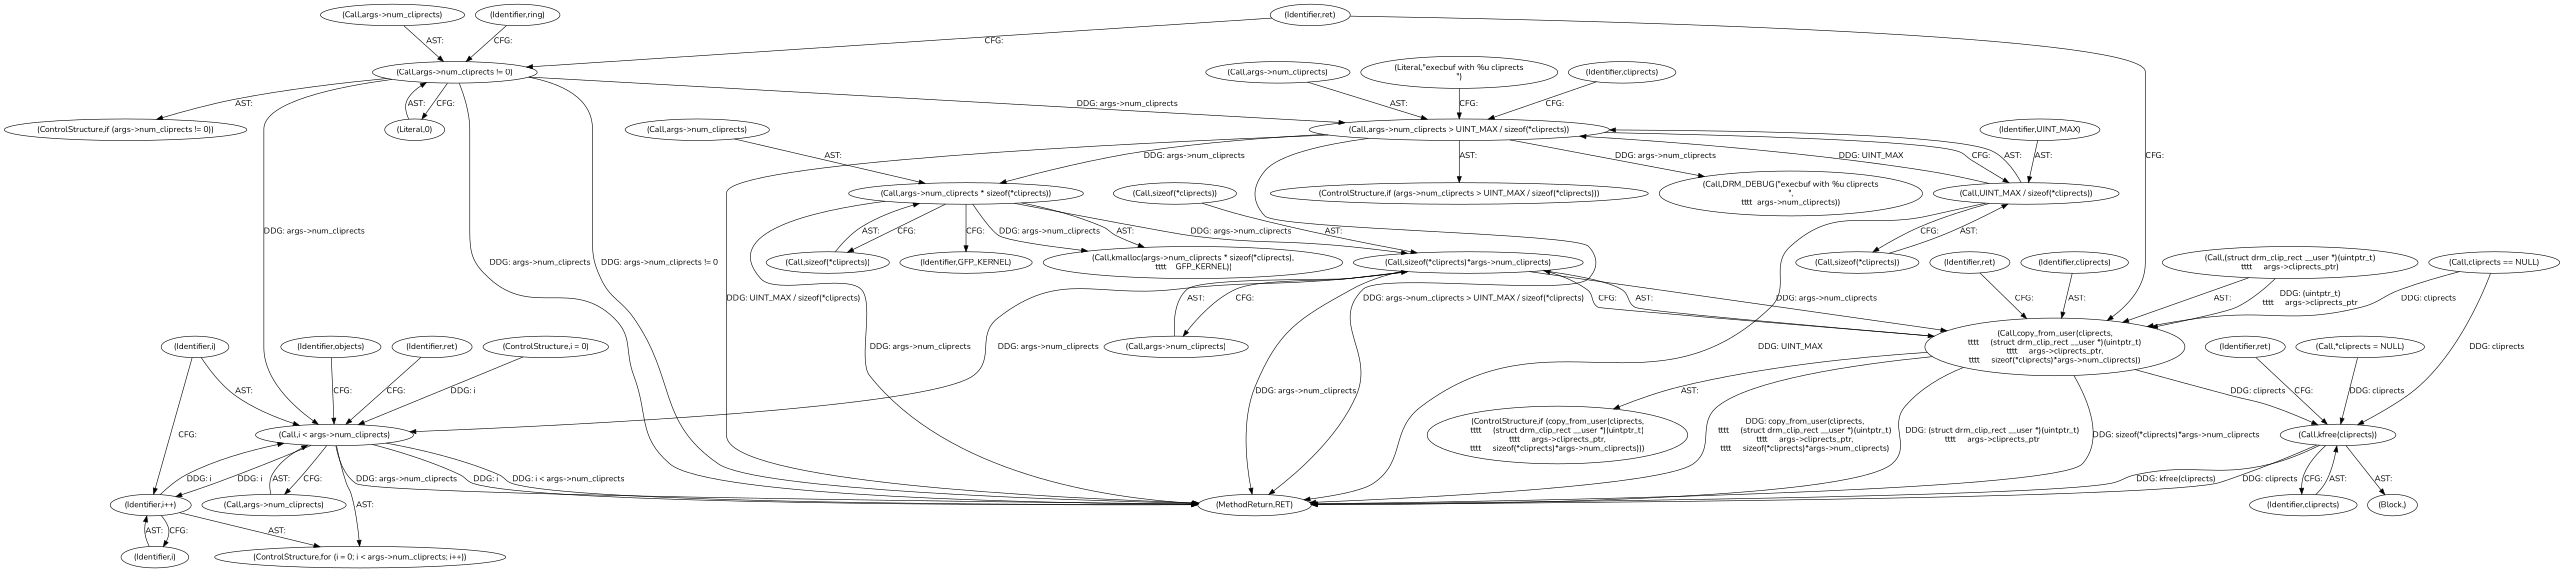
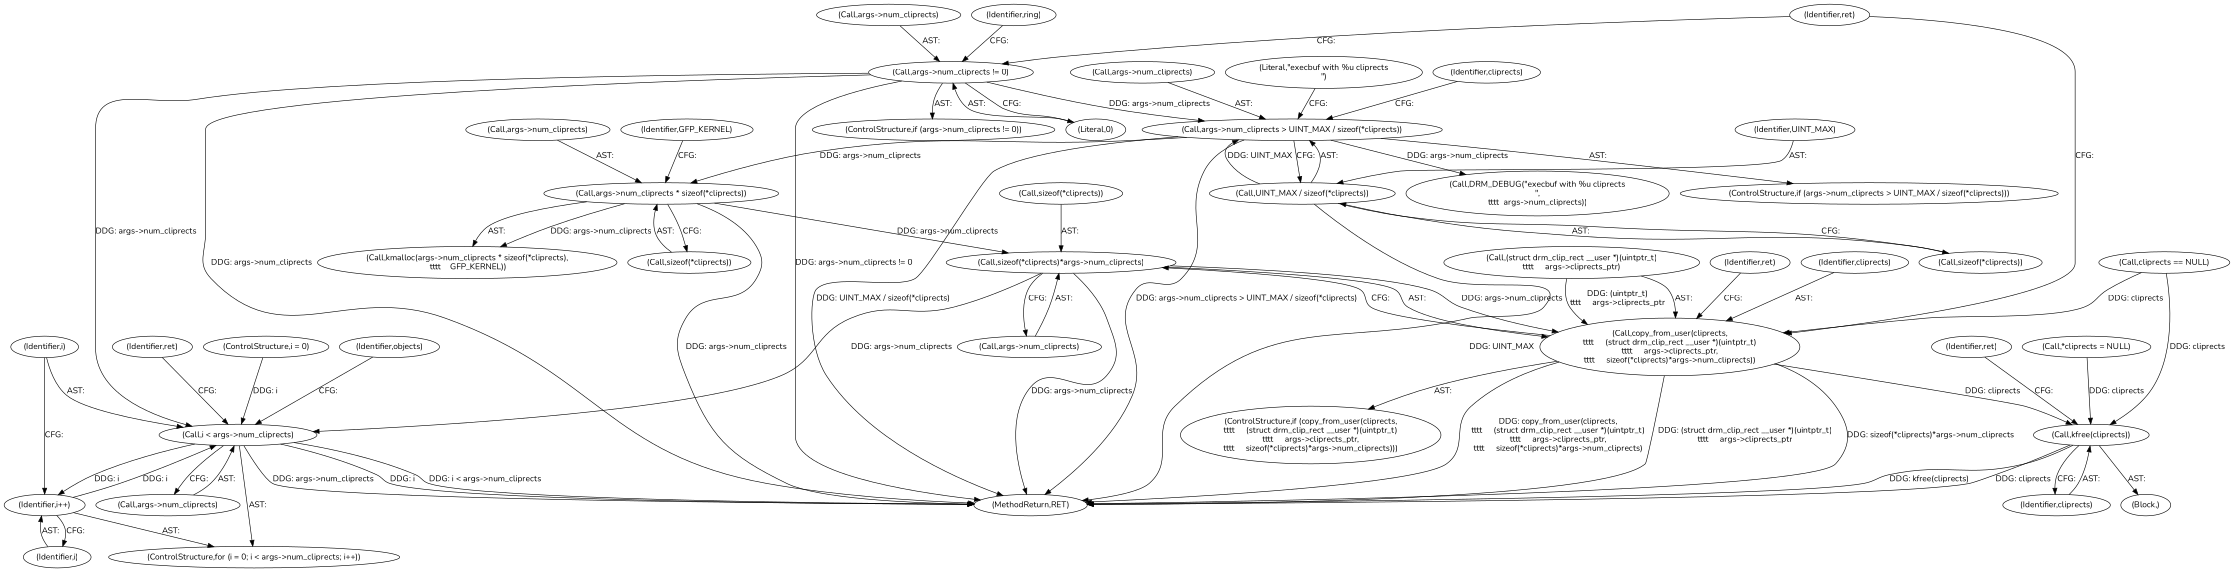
edge "(Call,args->num_cliprects * sizeof(*cliprects))" -> "(Identifier,GFP_KERNEL)": reversed
